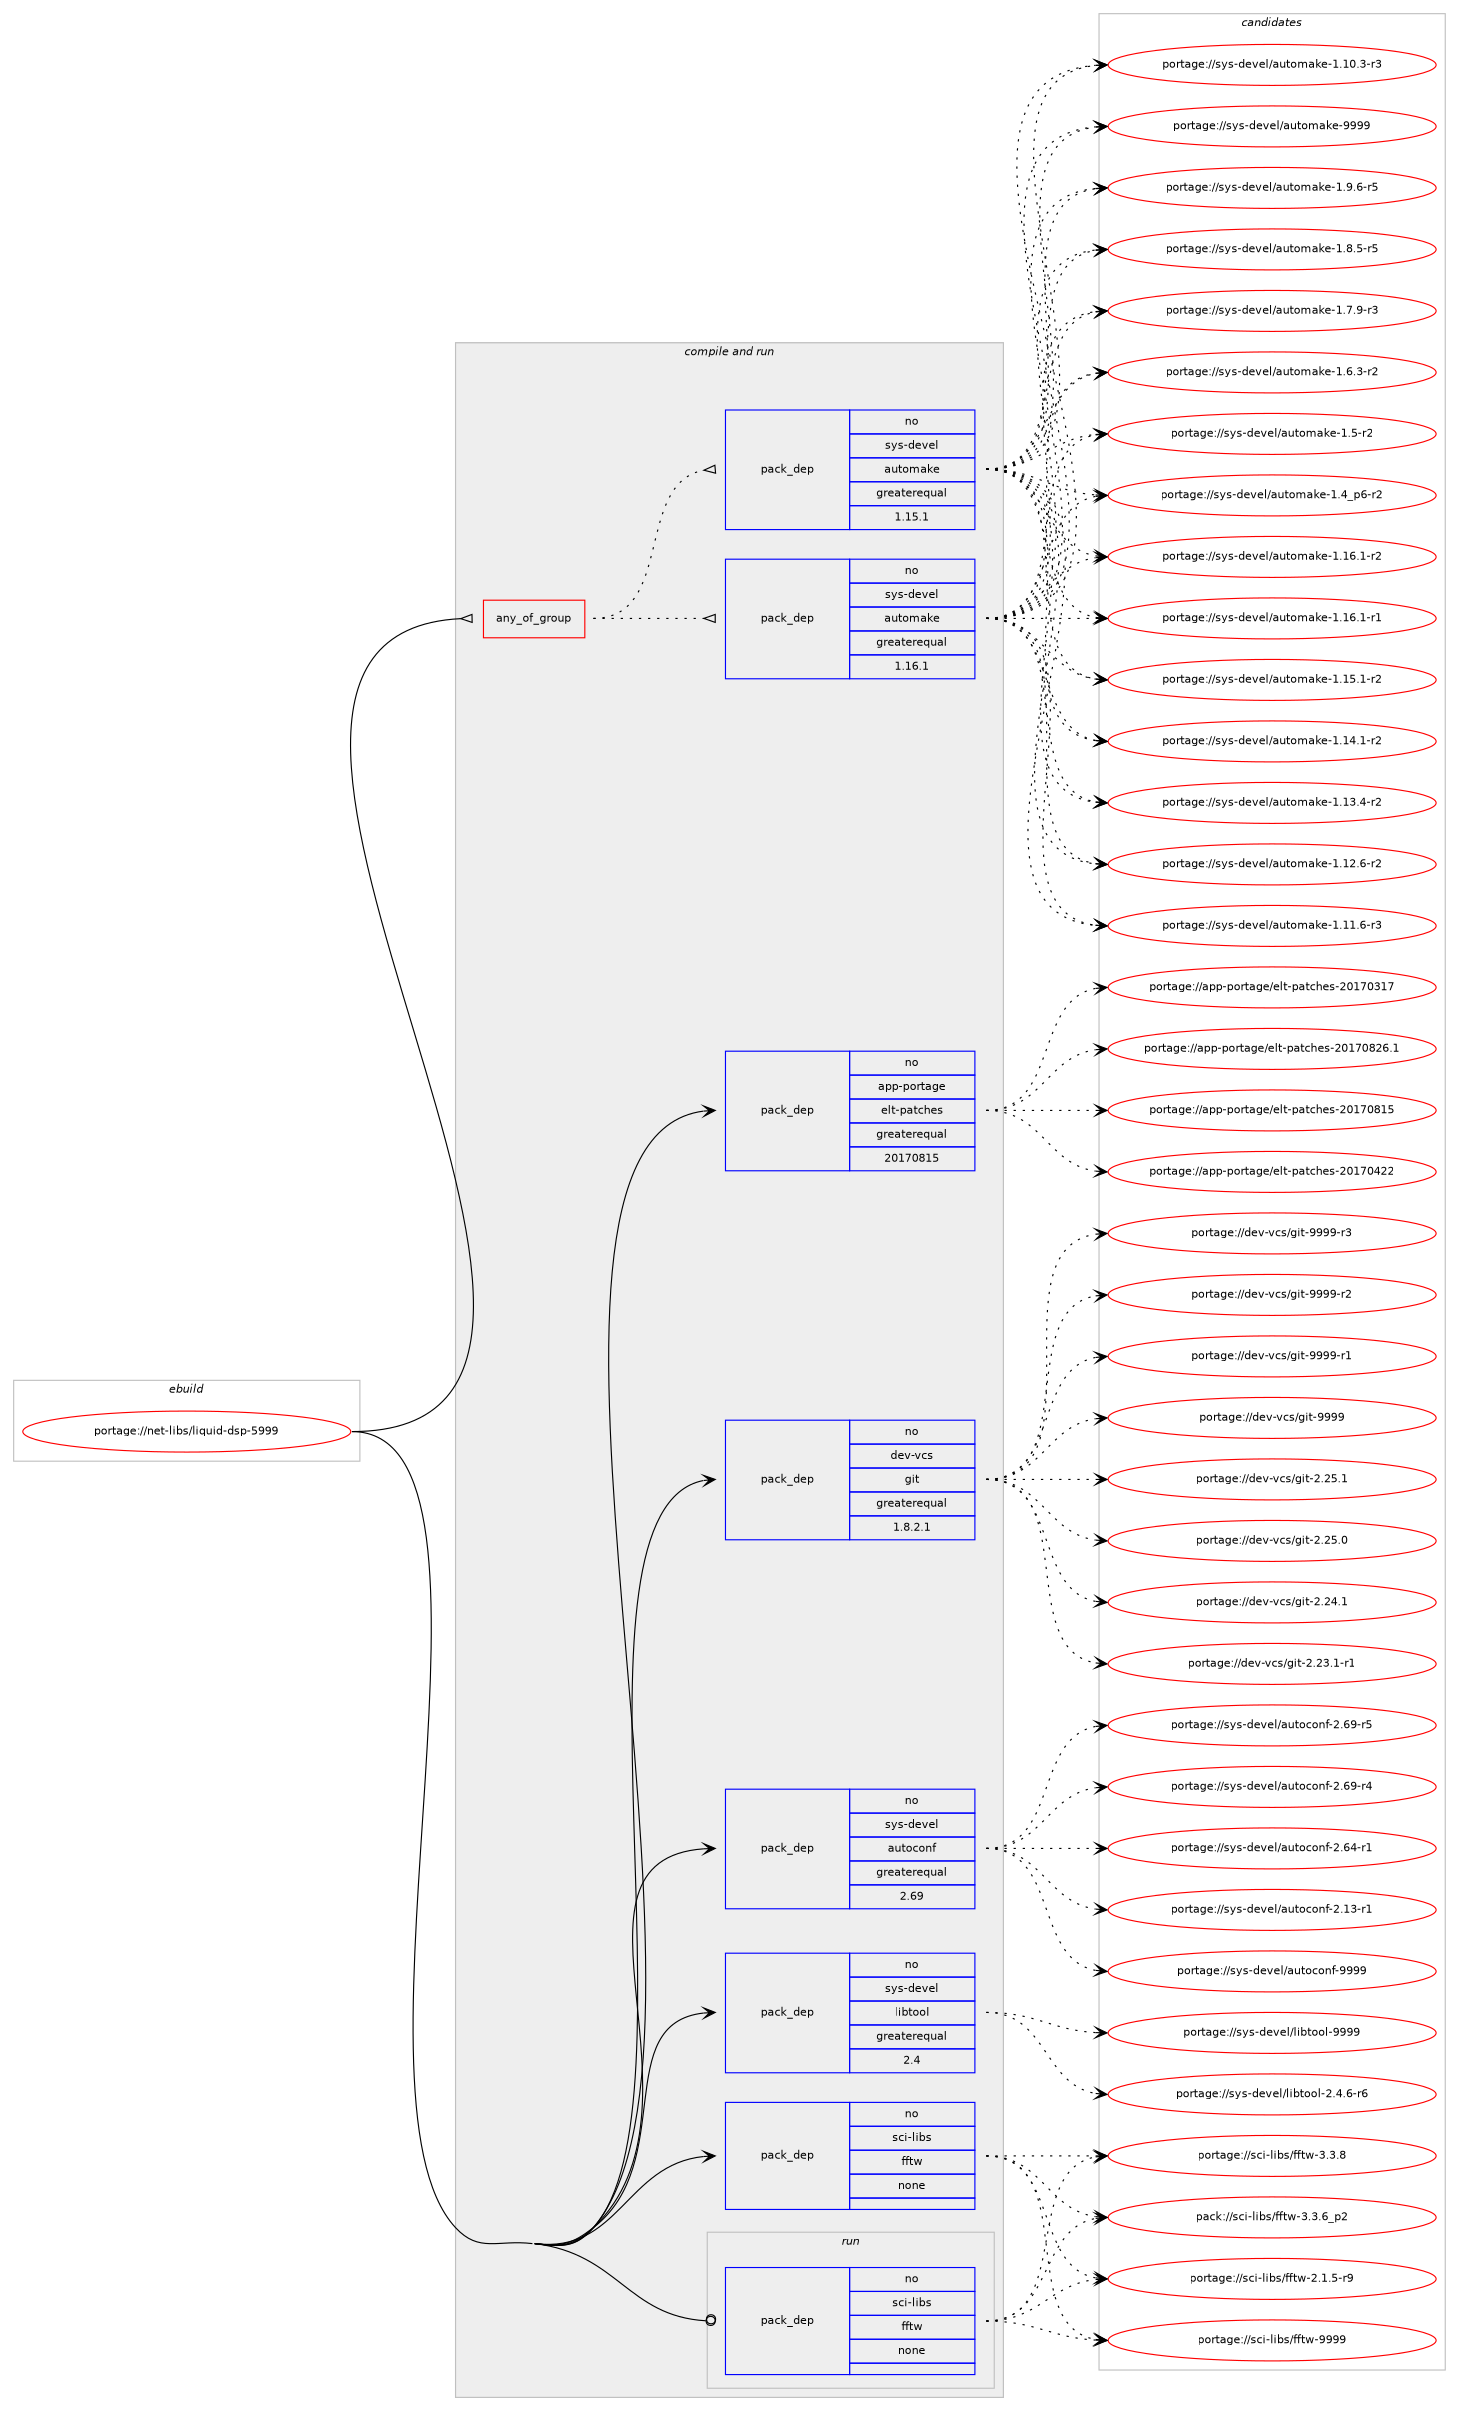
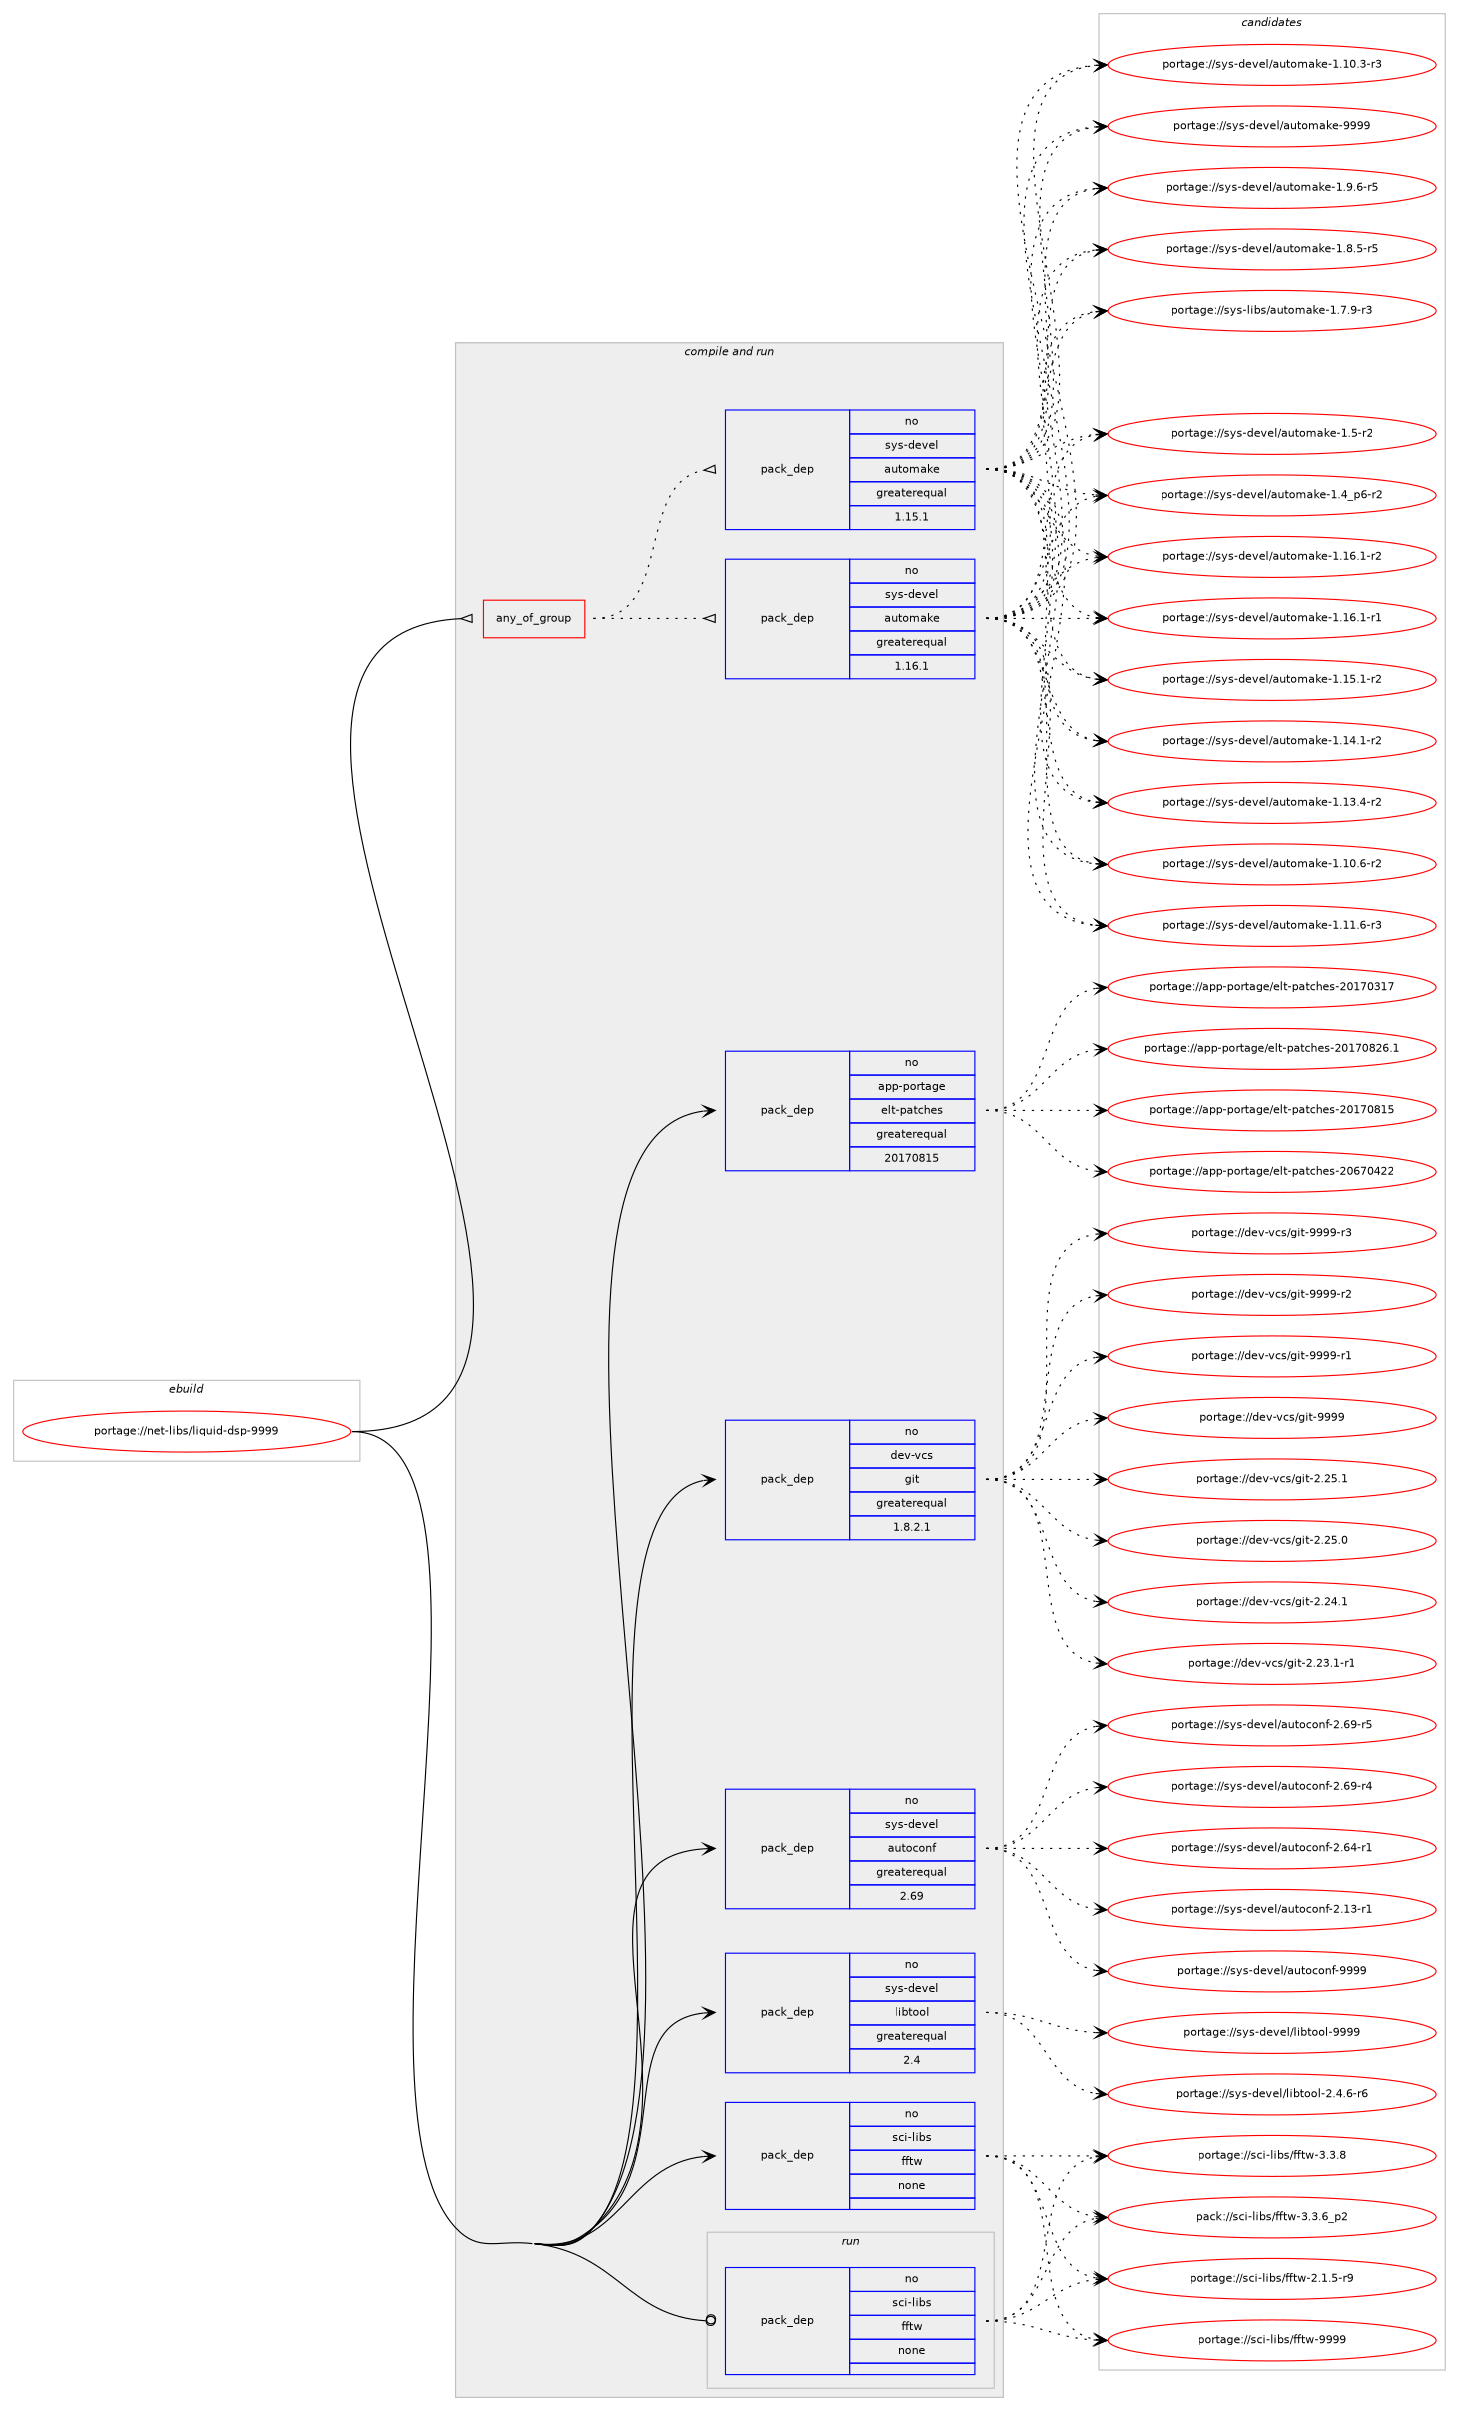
node "portage://sys-devel/automake-1.7.9-r3": label "portage://sys-devel/automake-1.7.9-r3" -> "portage://sys-libs/automake-1.7.9-r3"
node "portage://sys-devel/automake-1.6.3-r2": removed
node "portage://sys-devel/automake-1.12.6-r2": label "portage://sys-devel/automake-1.12.6-r2" -> "portage://sys-devel/automake-1.10.6-r2"
node "portage://app-portage/elt-patches-20170422": label "portage://app-portage/elt-patches-20170422" -> "portage://app-portage/elt-patches-20670422"
node "portage://net-libs/liquid-dsp-5999": label "portage://net-libs/liquid-dsp-5999" -> "portage://net-libs/liquid-dsp-9999"
